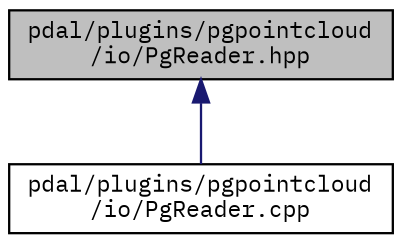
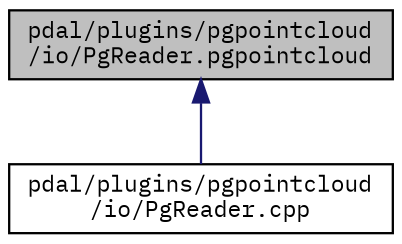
node "pdal/plugins/pgpointcloud /io/PgReader.hpp": label "pdal/plugins/pgpointcloud /io/PgReader.hpp" -> "pdal/plugins/pgpointcloud /io/PgReader.pgpointcloud"
